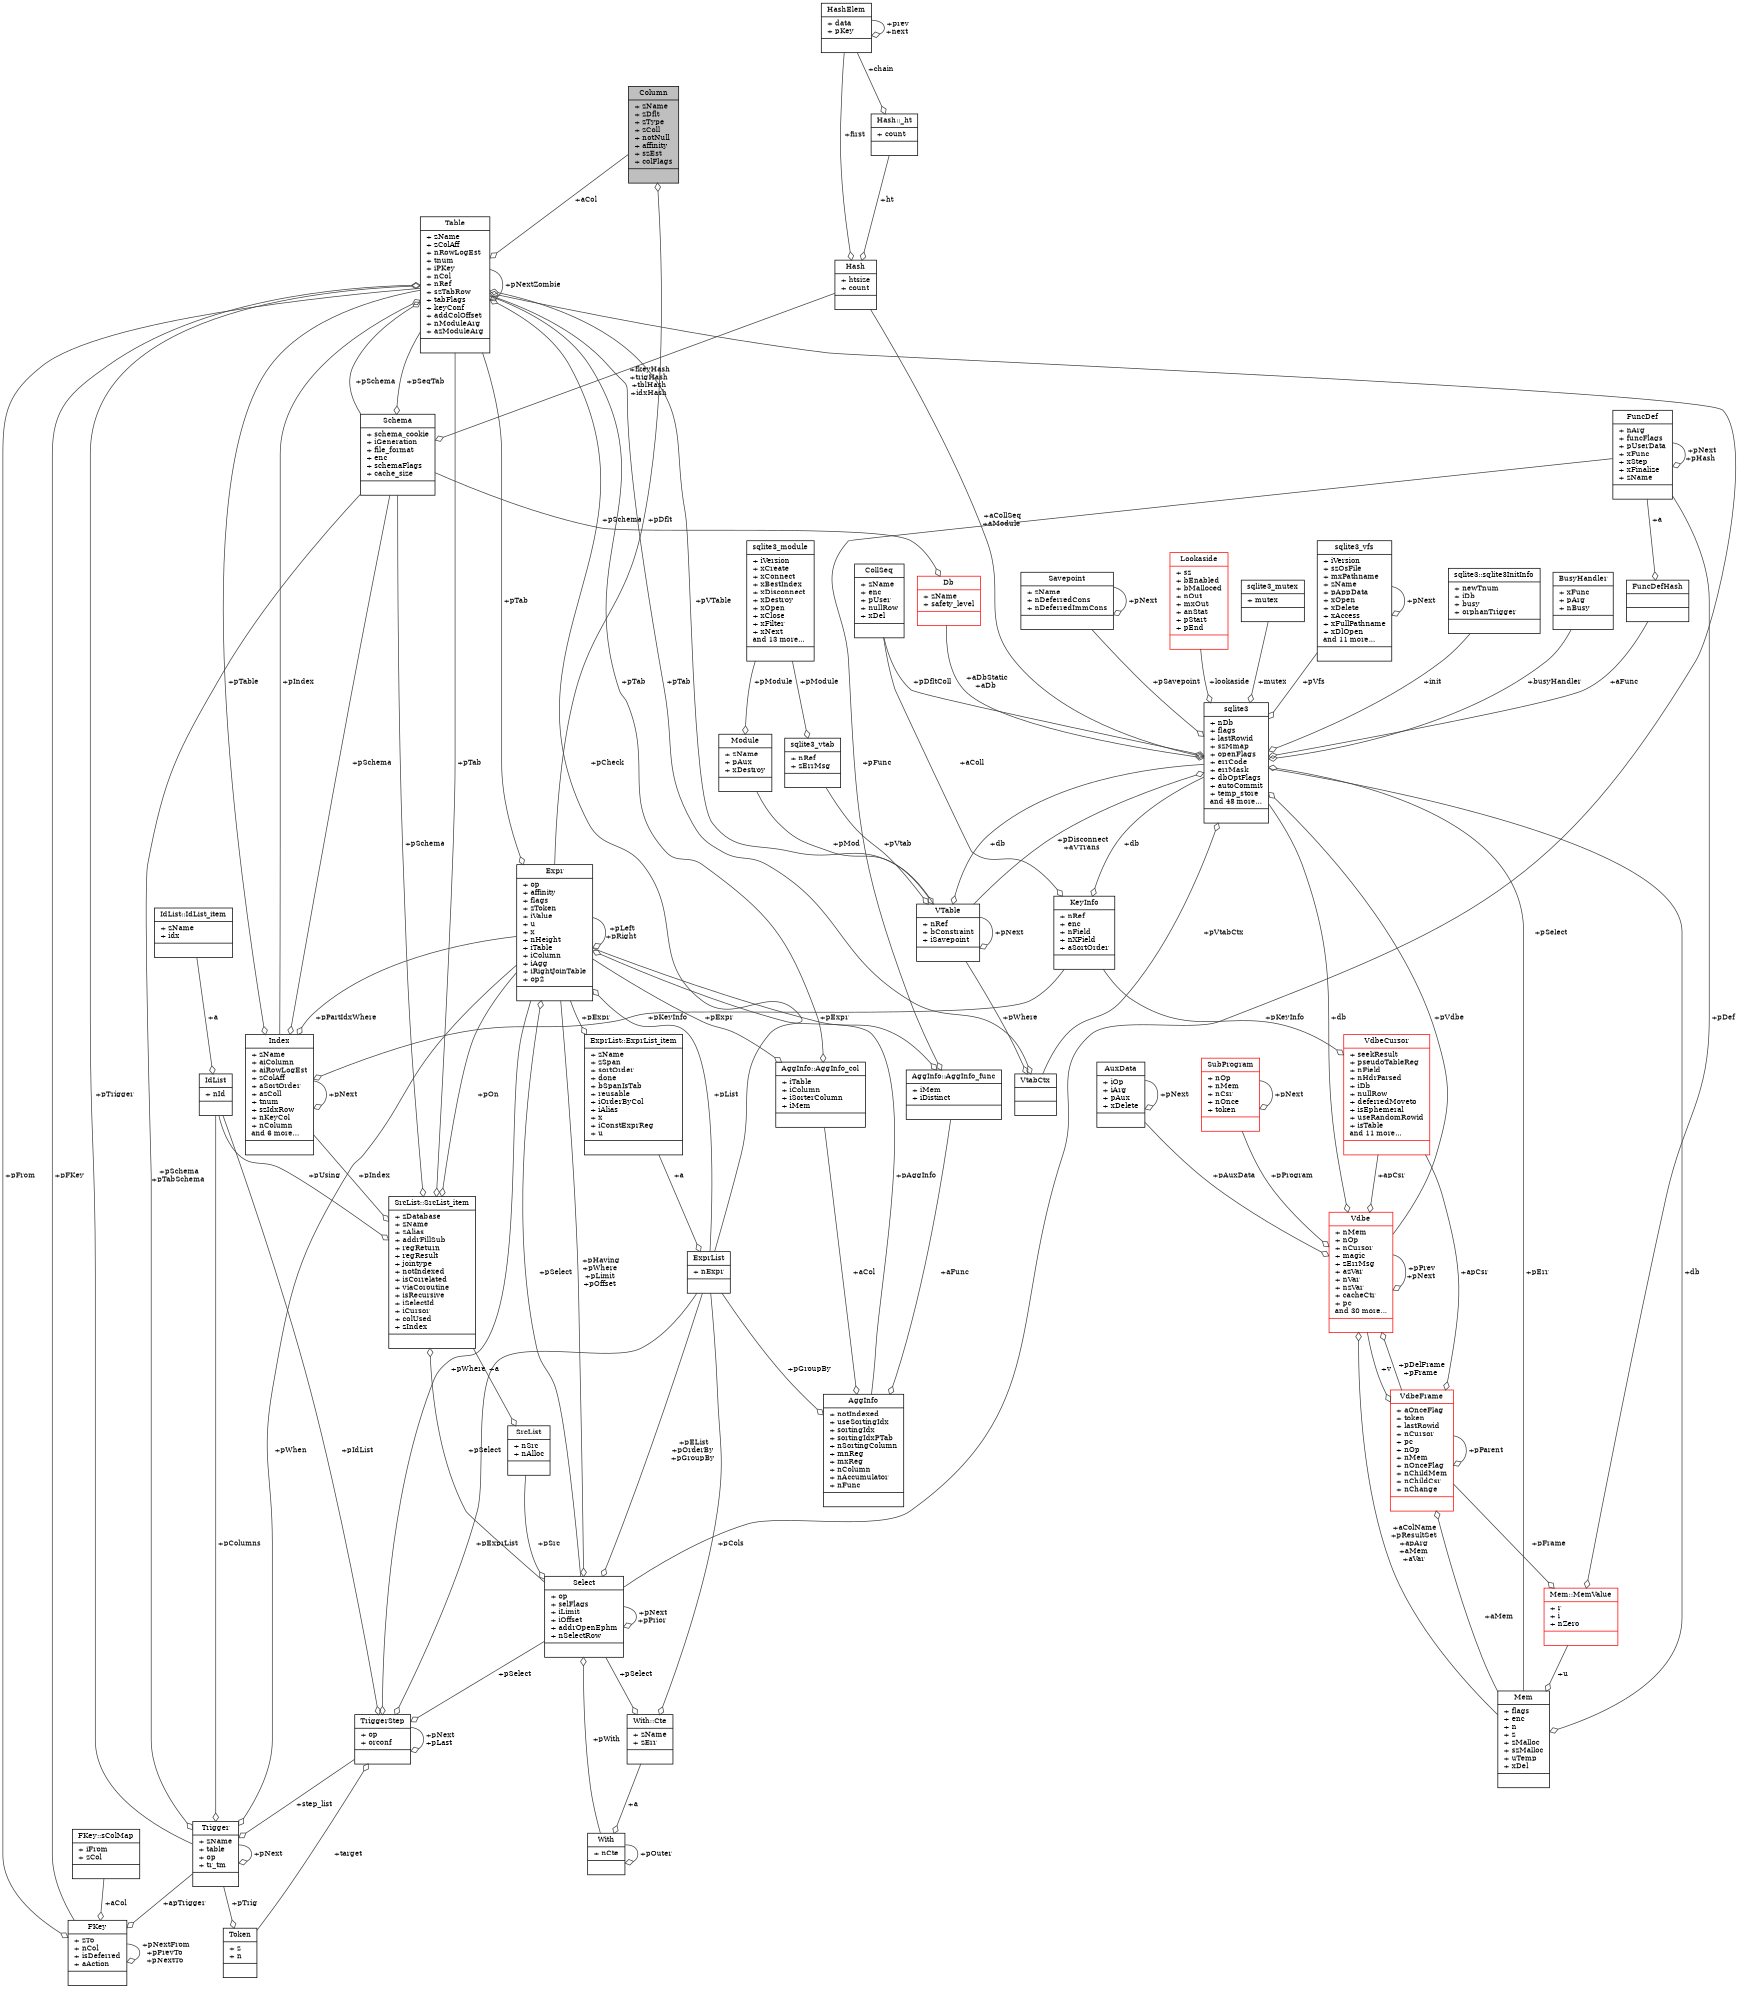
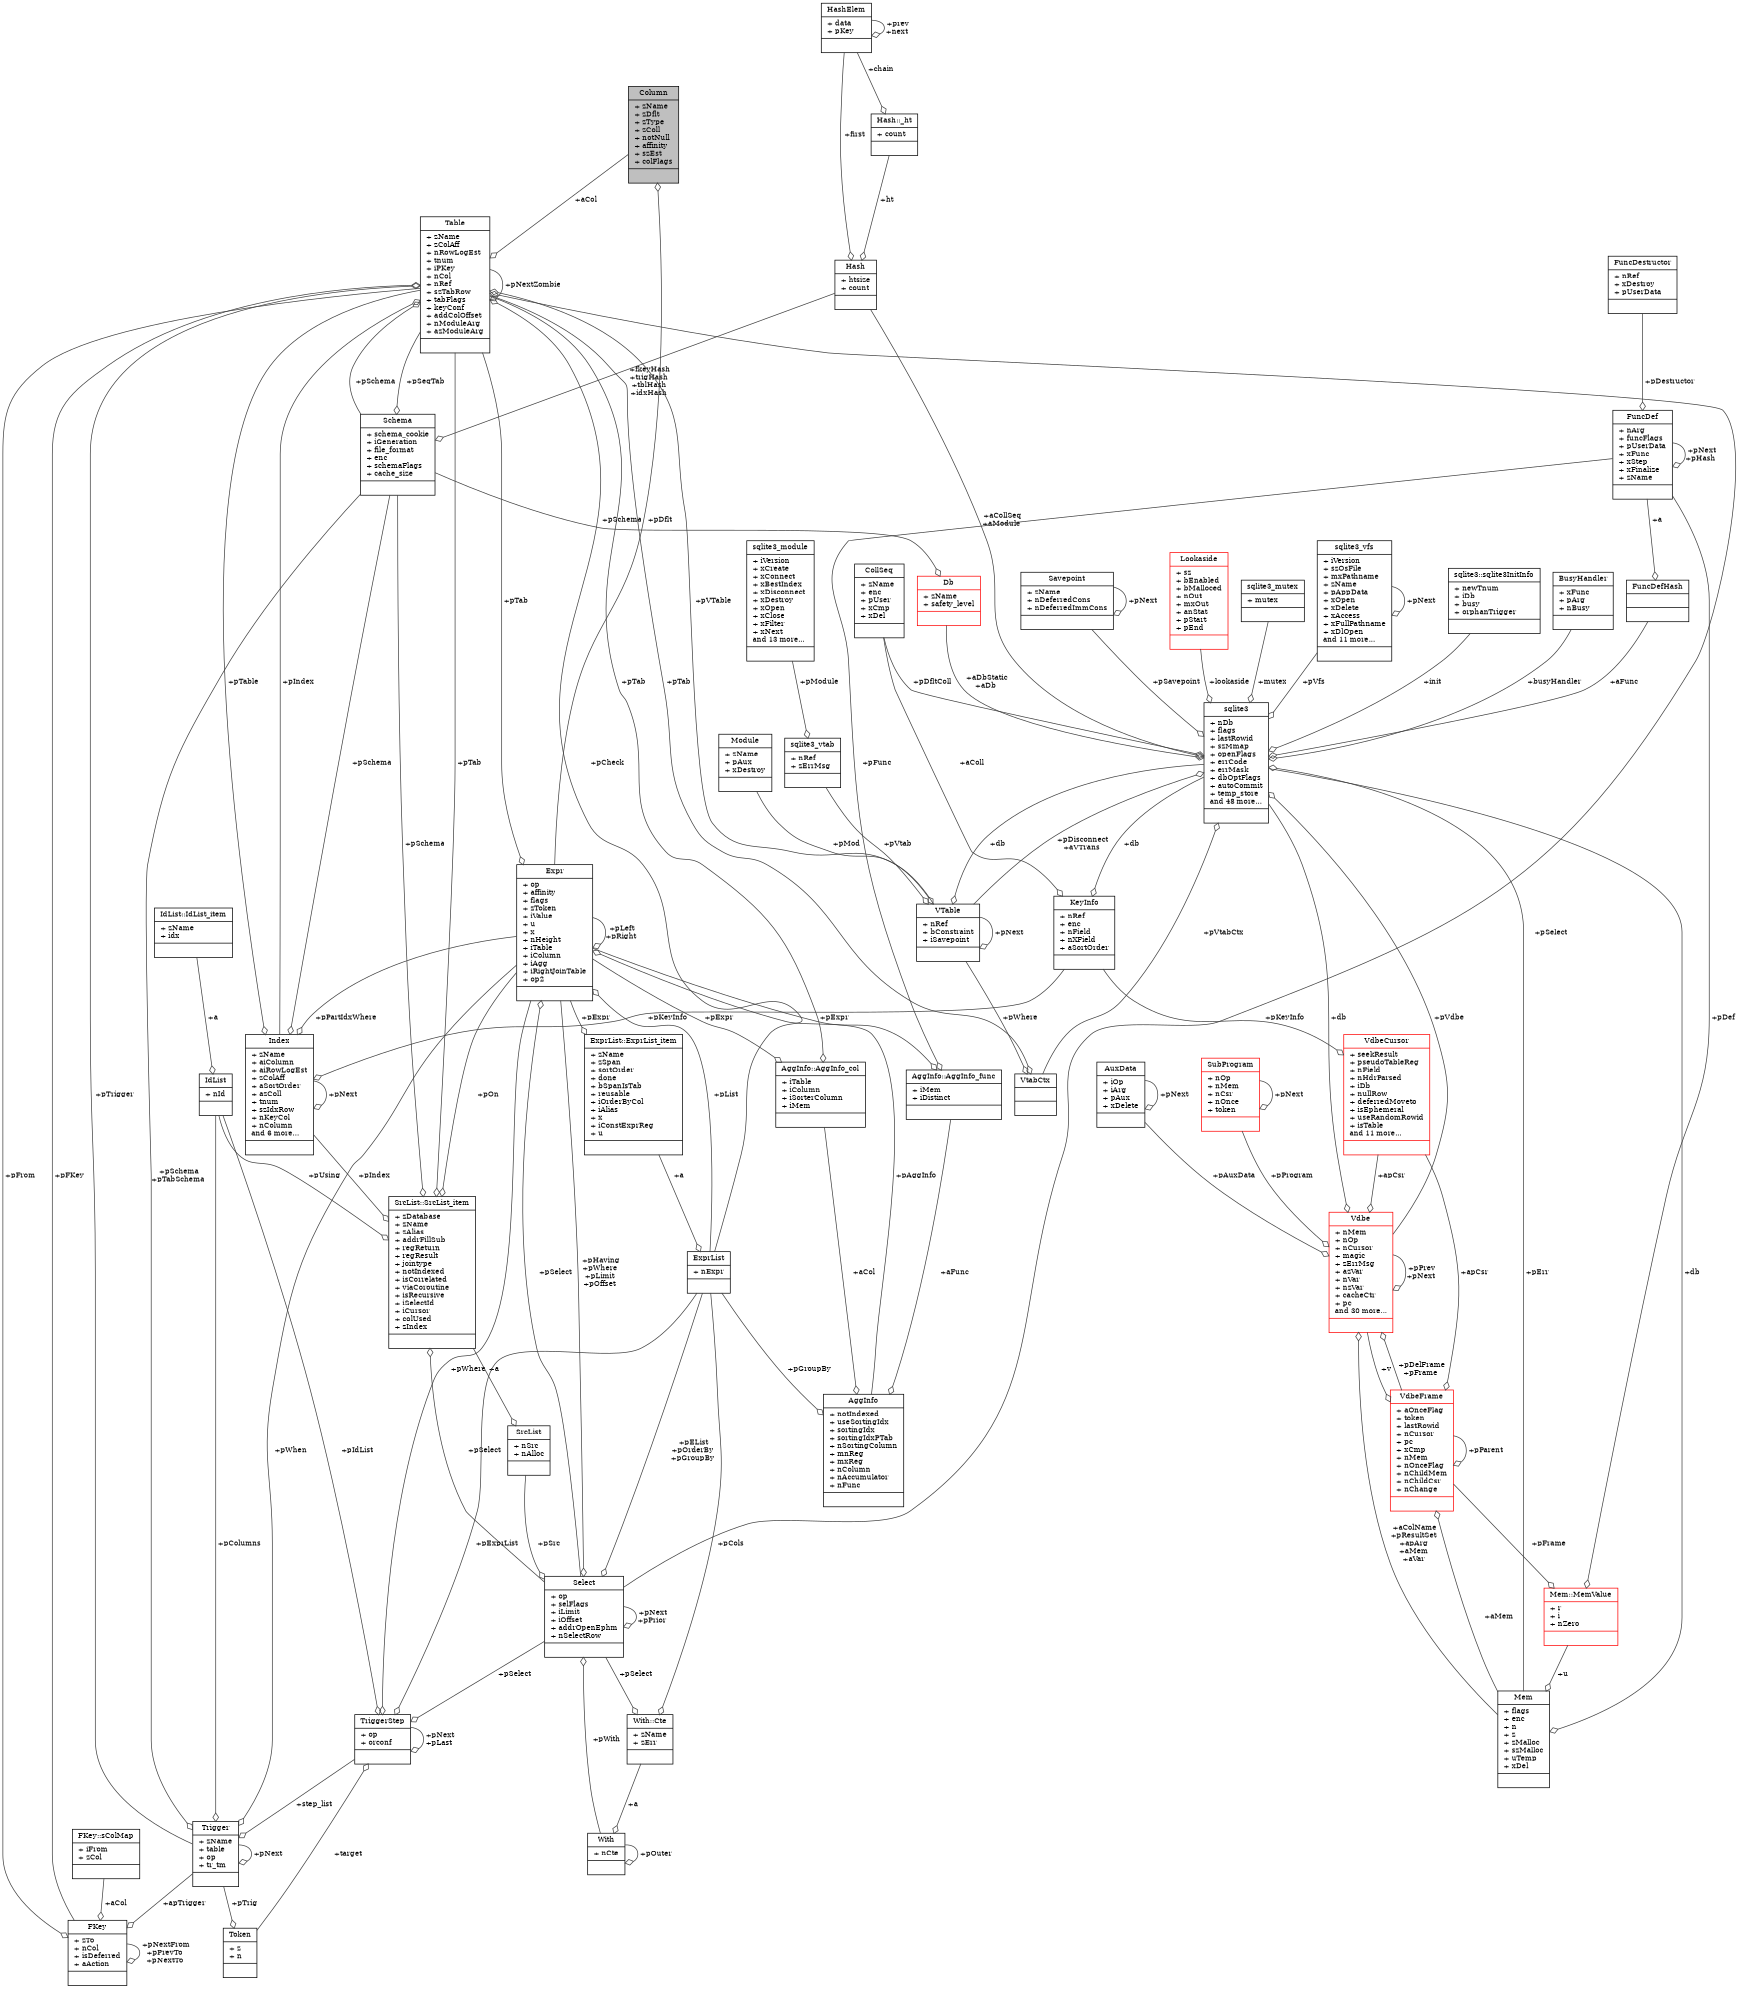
node "FuncDestructor": added
node "CollSeq": text "+ nullRow" -> "+ xCmp"
edge "sqlite3_module" -> "Module": removed, label "+pModule"
node "VdbeFrame": text "+ nOp" -> "+ xCmp"
